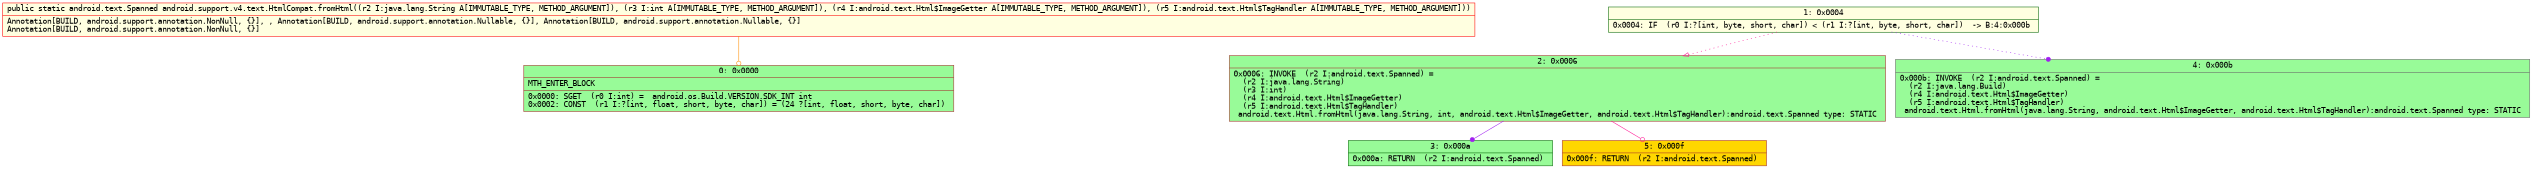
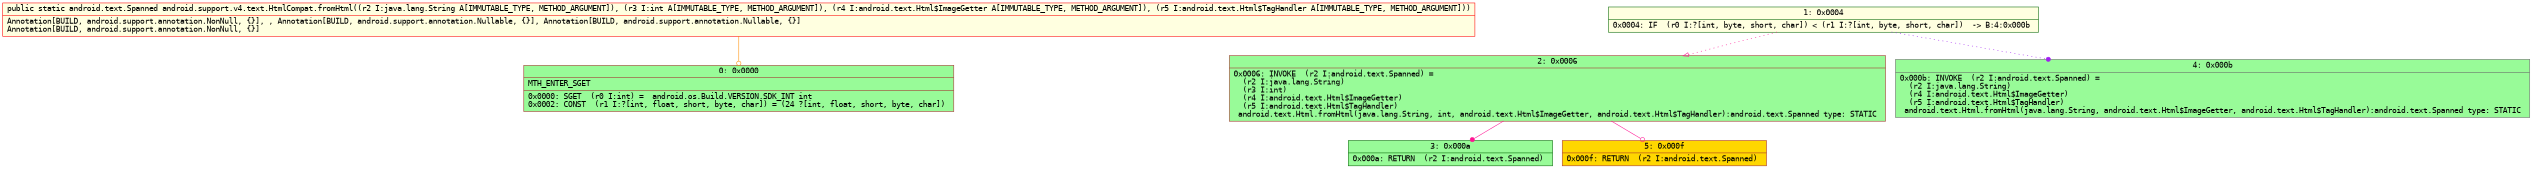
node "0: 0x0000": text "MTH_ENTER_BLOCK" -> "MTH_ENTER_SGET"
node "4: 0x000b": text "(r2 I:java.lang.Build)" -> "(r2 I:java.lang.String)"
edge "2: 0x0006" -> "3: 0x000a": color purple -> deeppink
